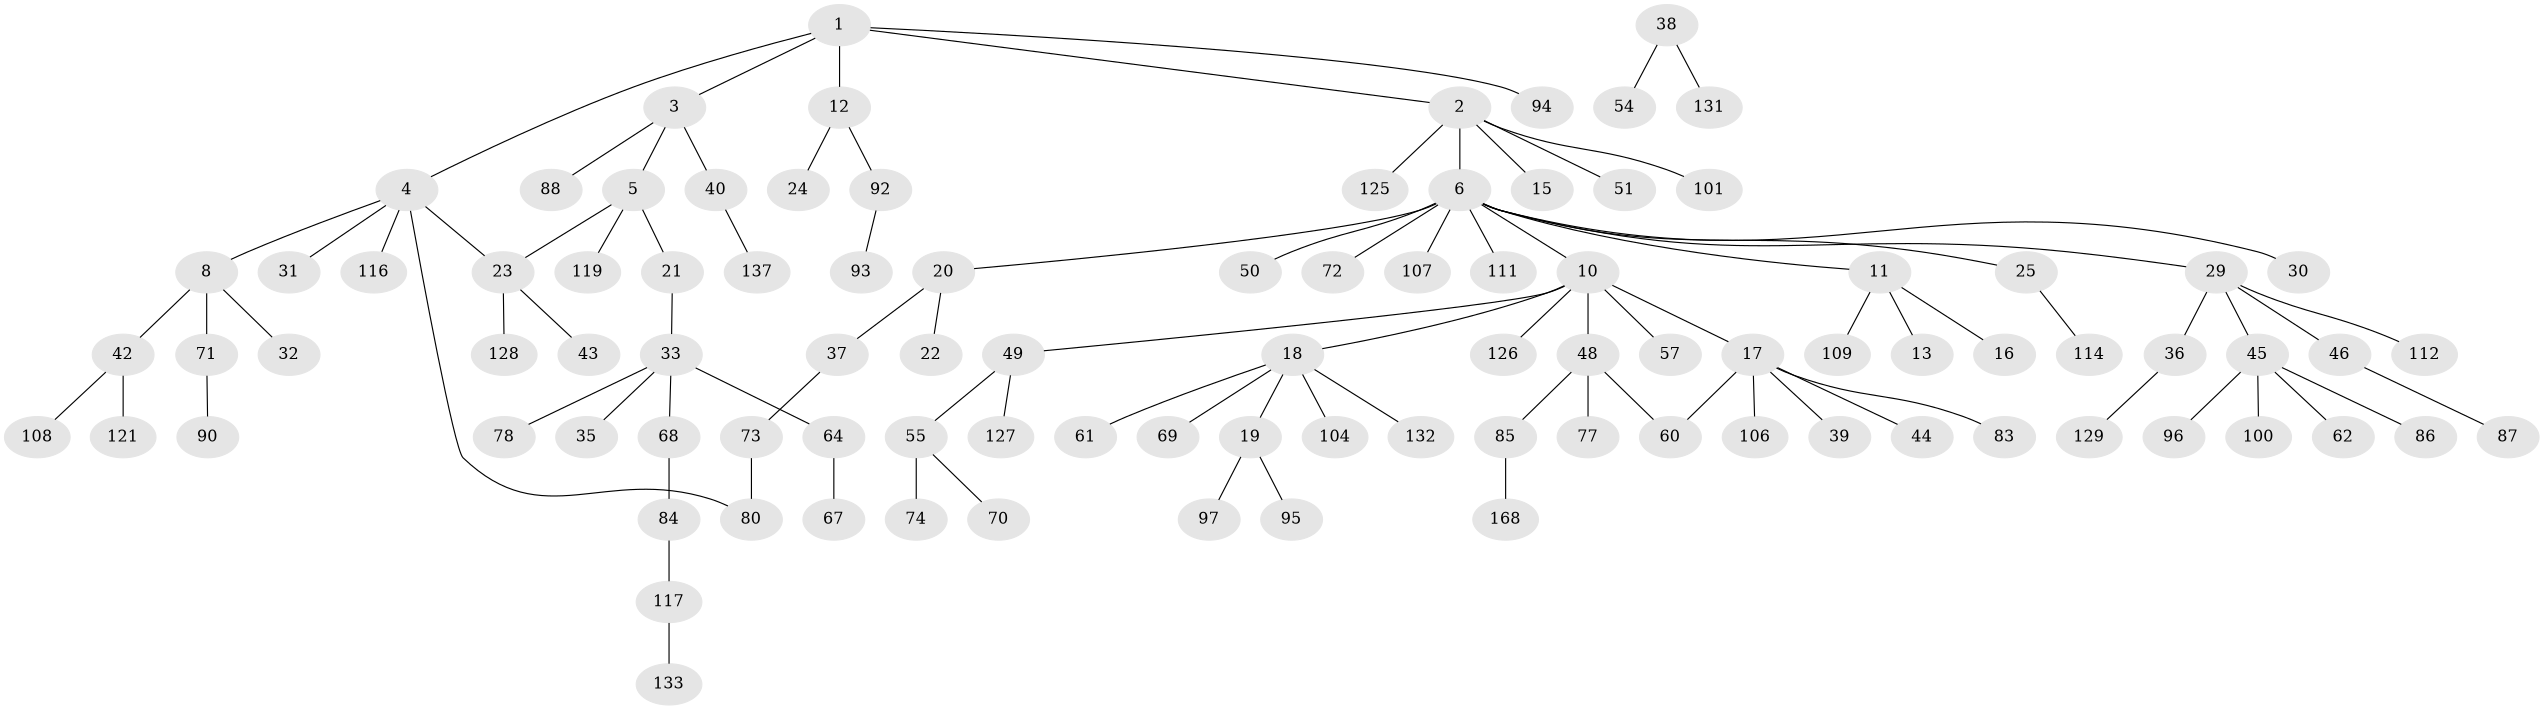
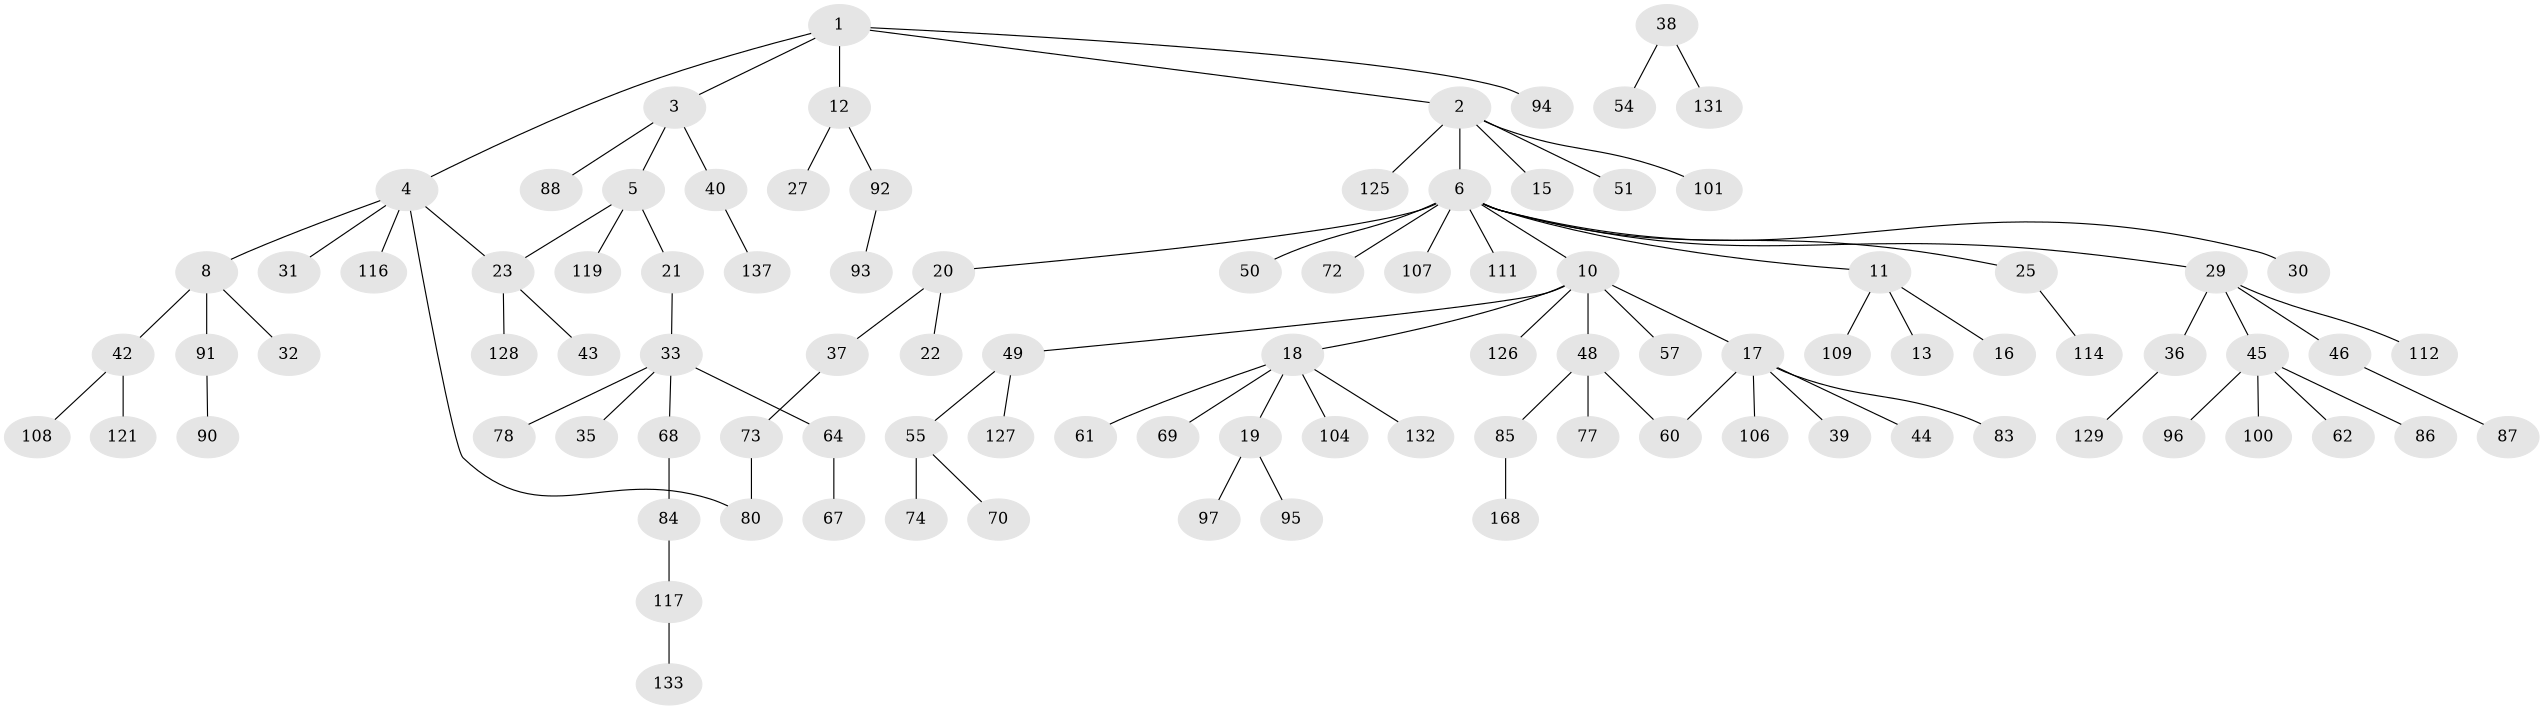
node "24": label "24" -> "27"
node "71": label "71" -> "91"
